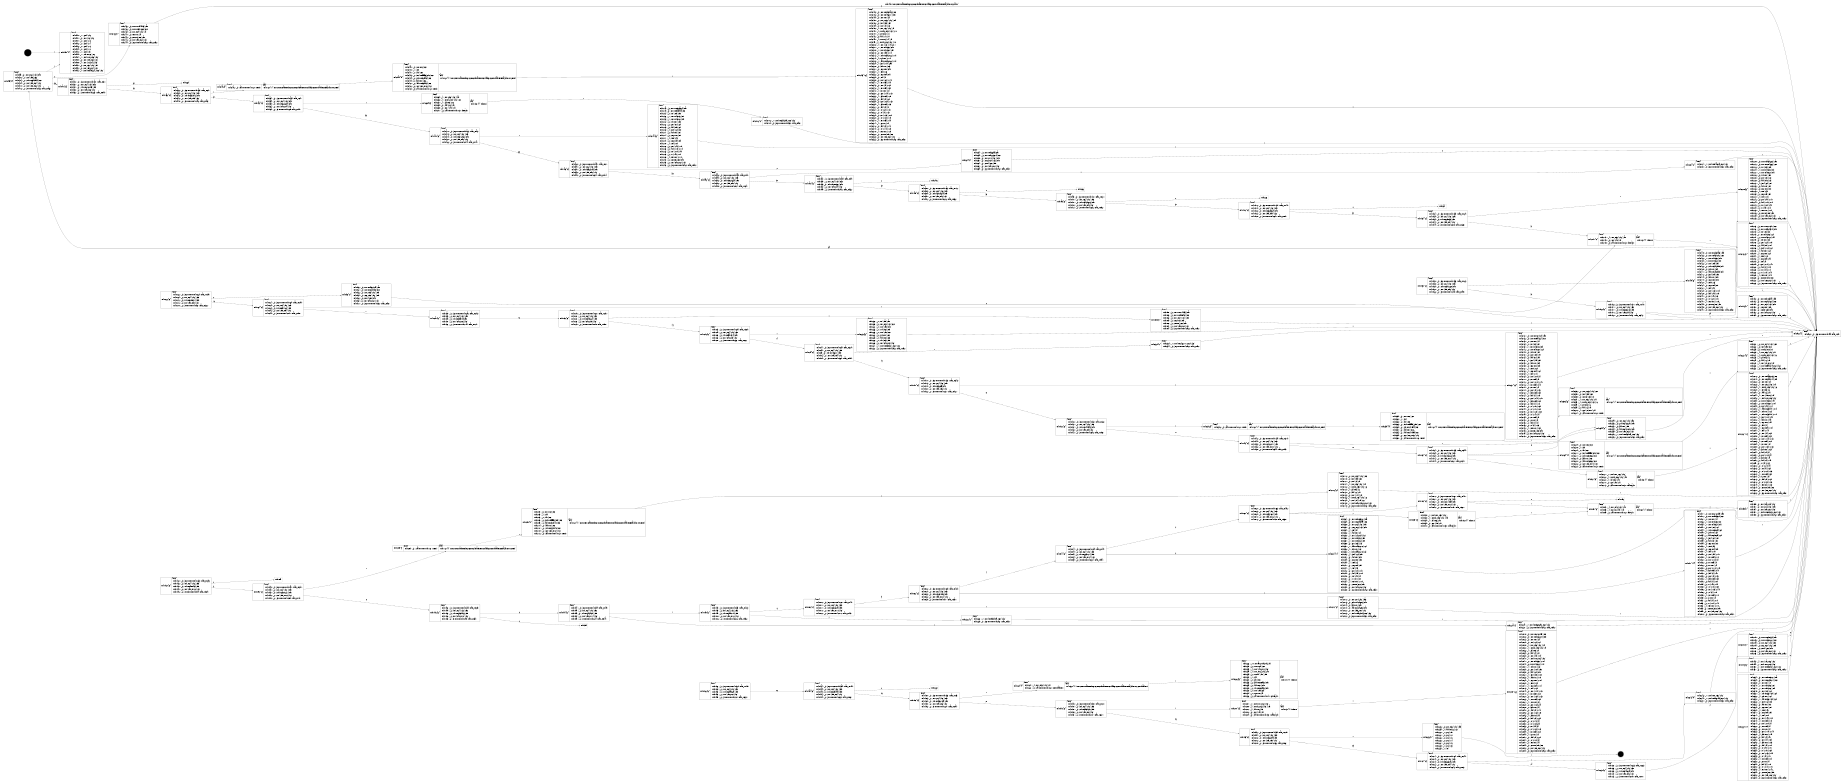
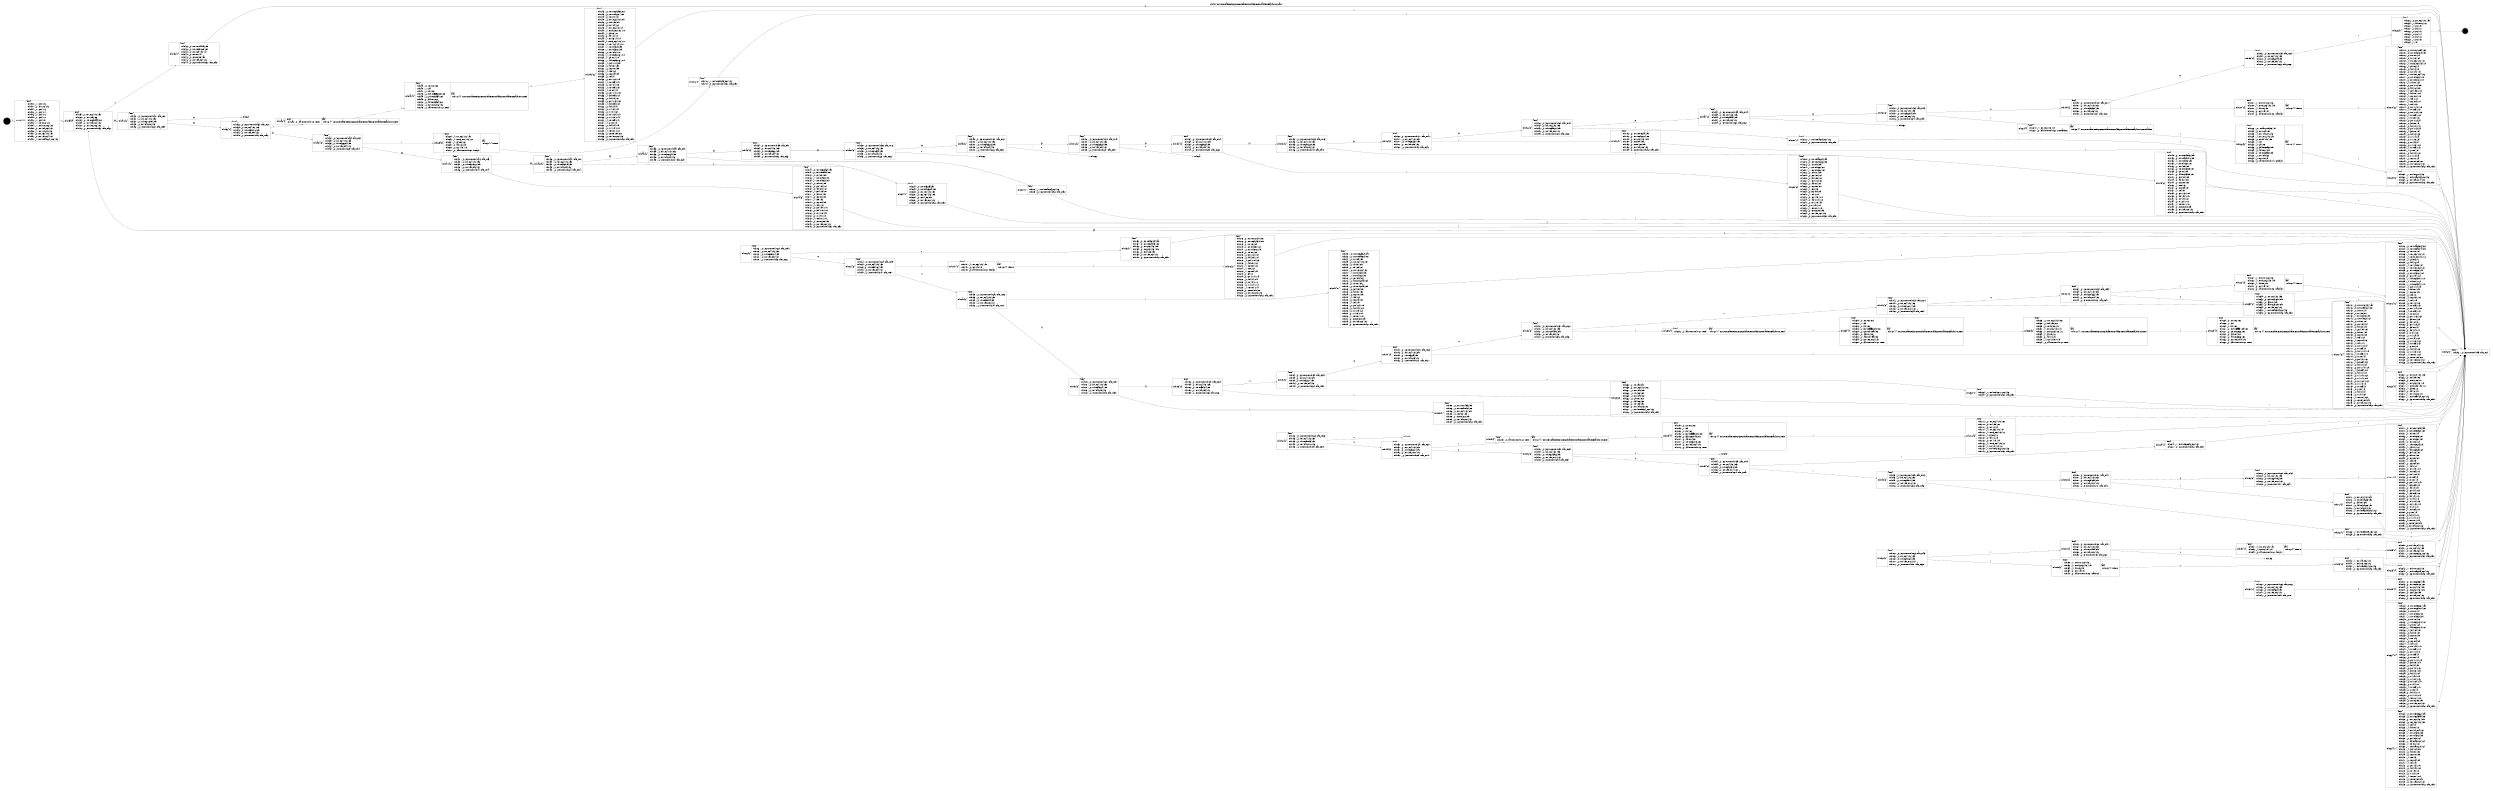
edge "0x4019ff [29]" -> "0x4019d0 [47]": reversed
node "0x402202 [12]": added
node "0x4026bb [25]": added
node "0x402903": removed
edge "0x401b34 [28]" -> "0x4027b7 [12]": now "0x401b34 [28]" -> "0x401b50 [28]"
node "0x40219d [101]": added
edge "0x401b6c [28]" -> "0x40220e [83]": now "0x401b6c [28]" -> "0x401b88 [28]"
edge "0x401d64 [28]" -> "0x402609 [40]": now "0x4025e5 [36]" -> "0x402609 [40]"
edge "0x401f2e [23]" -> "0x401ef1 [13]": now "0x401f2e [23]" -> "0x401f45 [23]"
node "0x401e44 [28]": removed
node "0x401c14 [28]": removed
